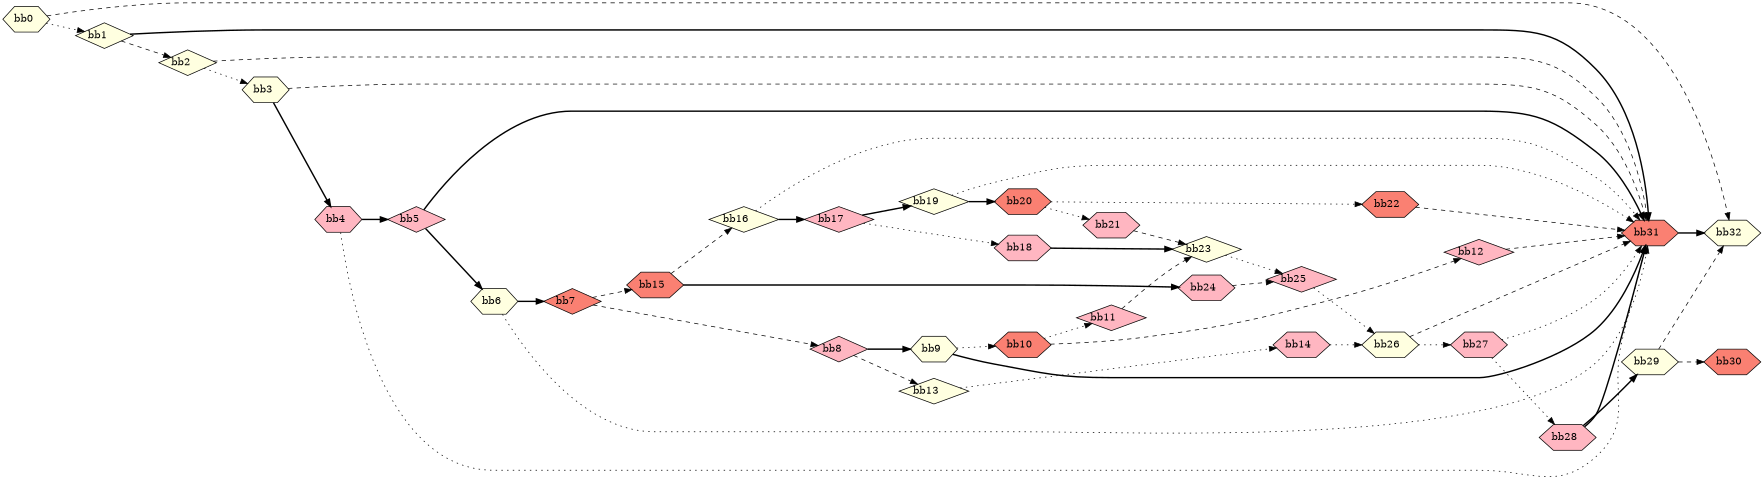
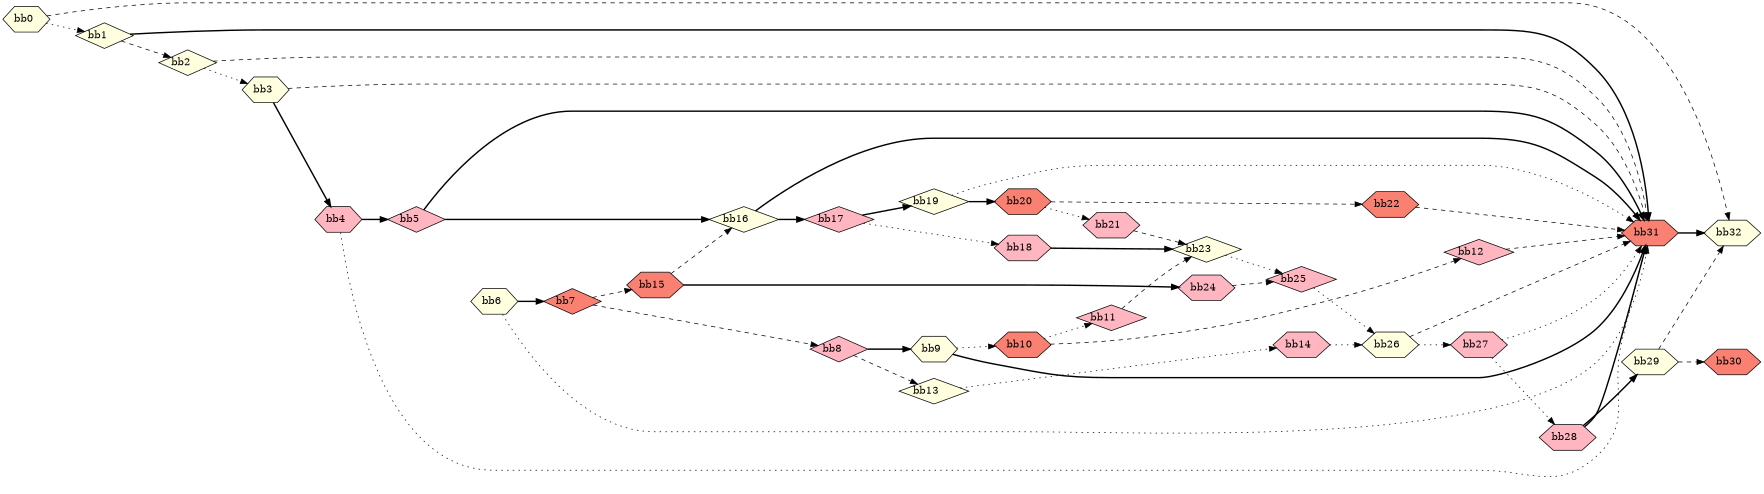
edge "bb16" -> "bb31": style dotted -> bold
edge "bb20" -> "bb22": style dotted -> dashed
edge "bb5" -> "bb6": now "bb5" -> "bb16"
